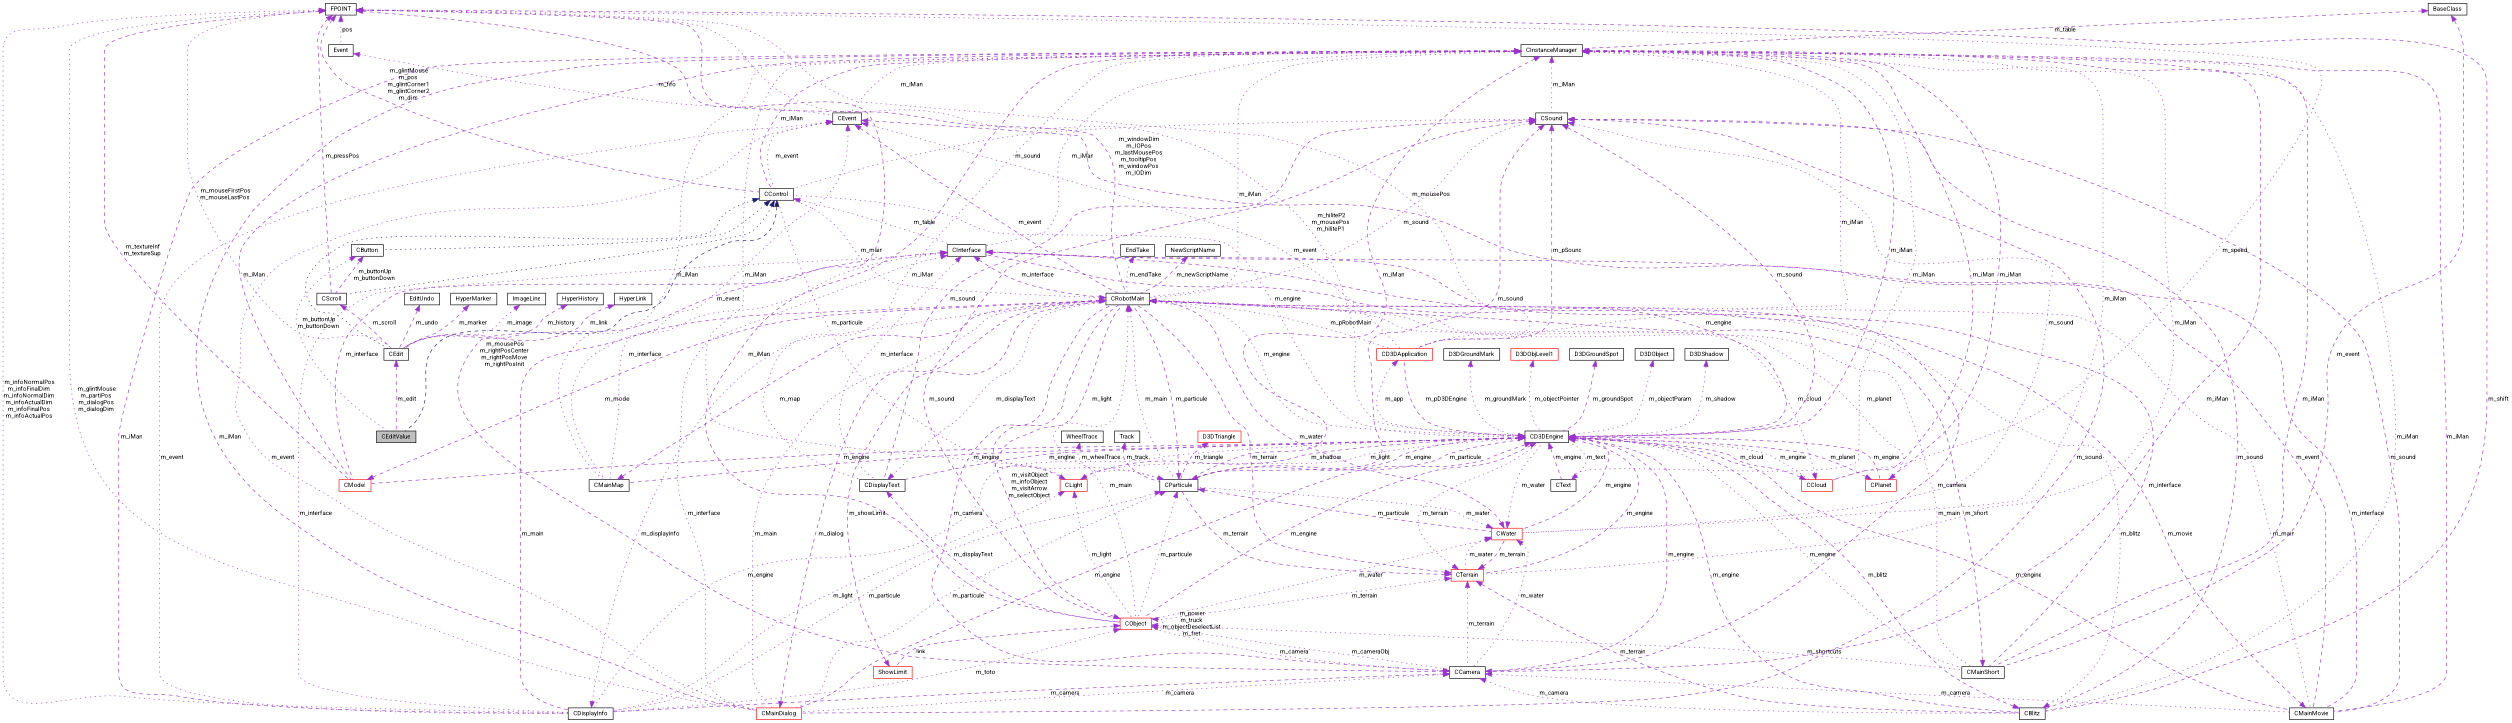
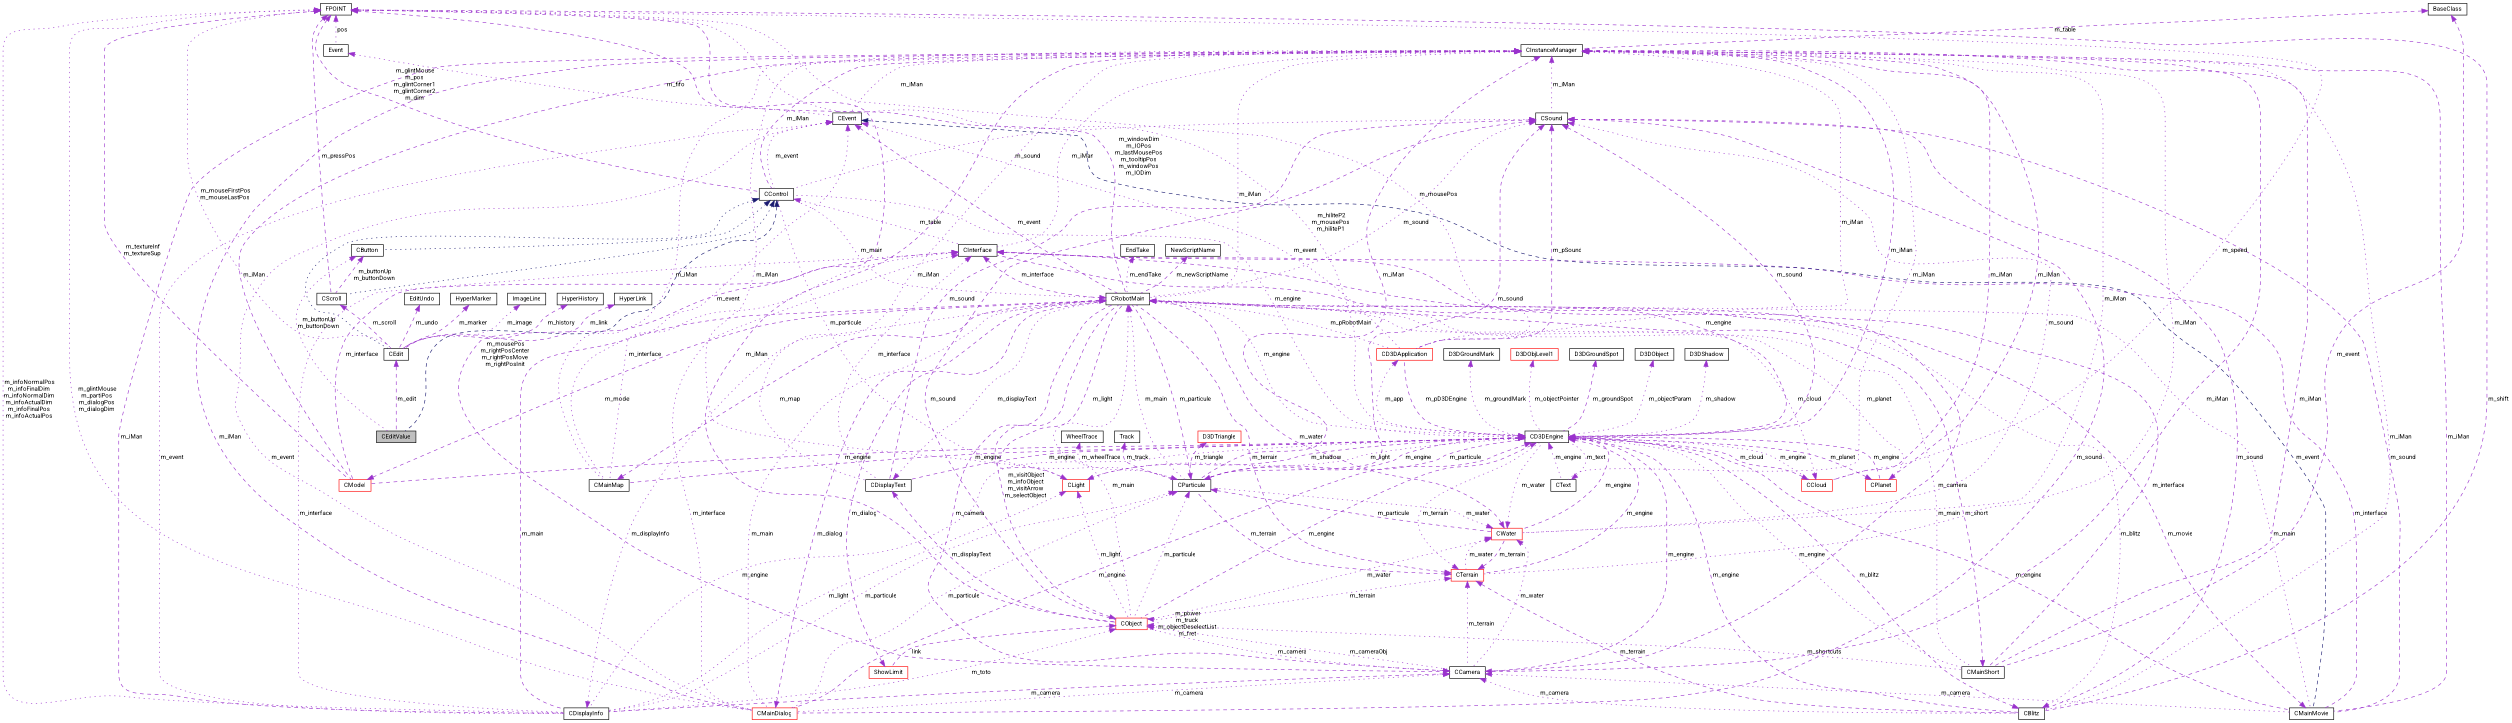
edge "CMainMovie" -> "CEvent": color darkorchid3 -> midnightblue
edge "CText" -> "CD3DEngine": style dashed -> dotted
edge "CRobotMain" -> "ShowLimit": label " m_showLimit" -> " m_dialog"
